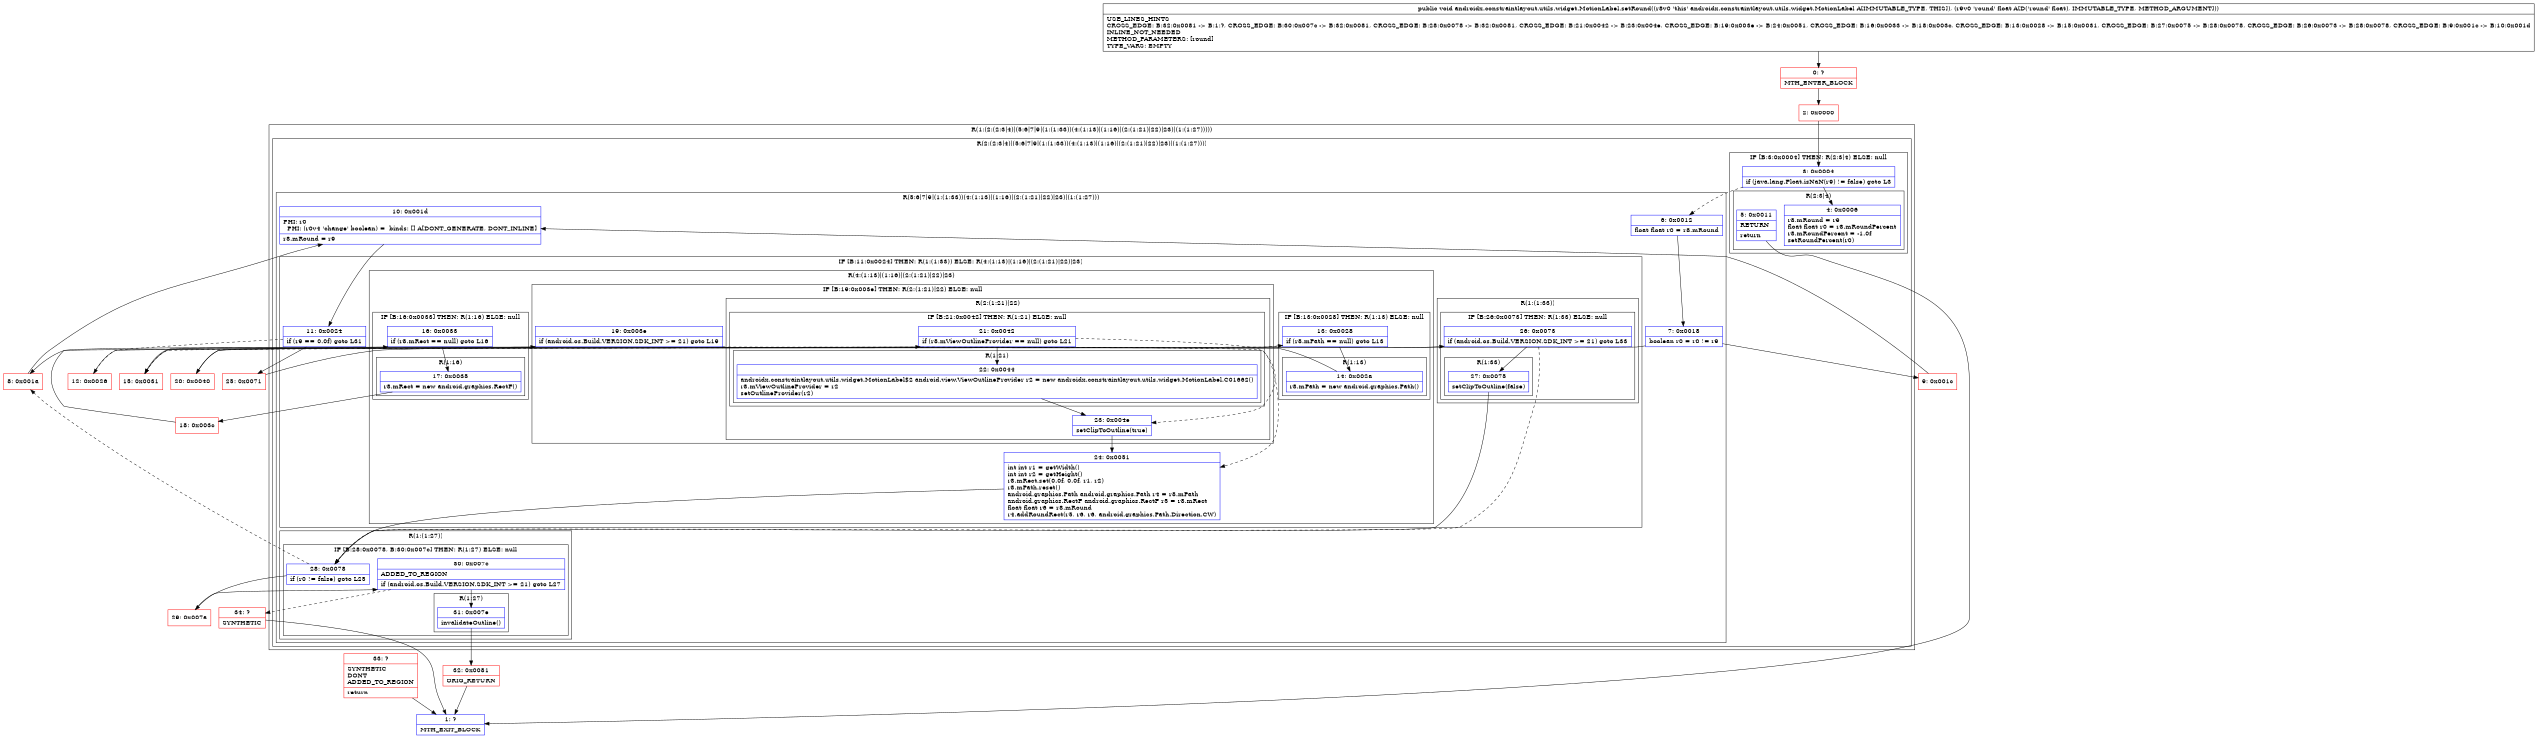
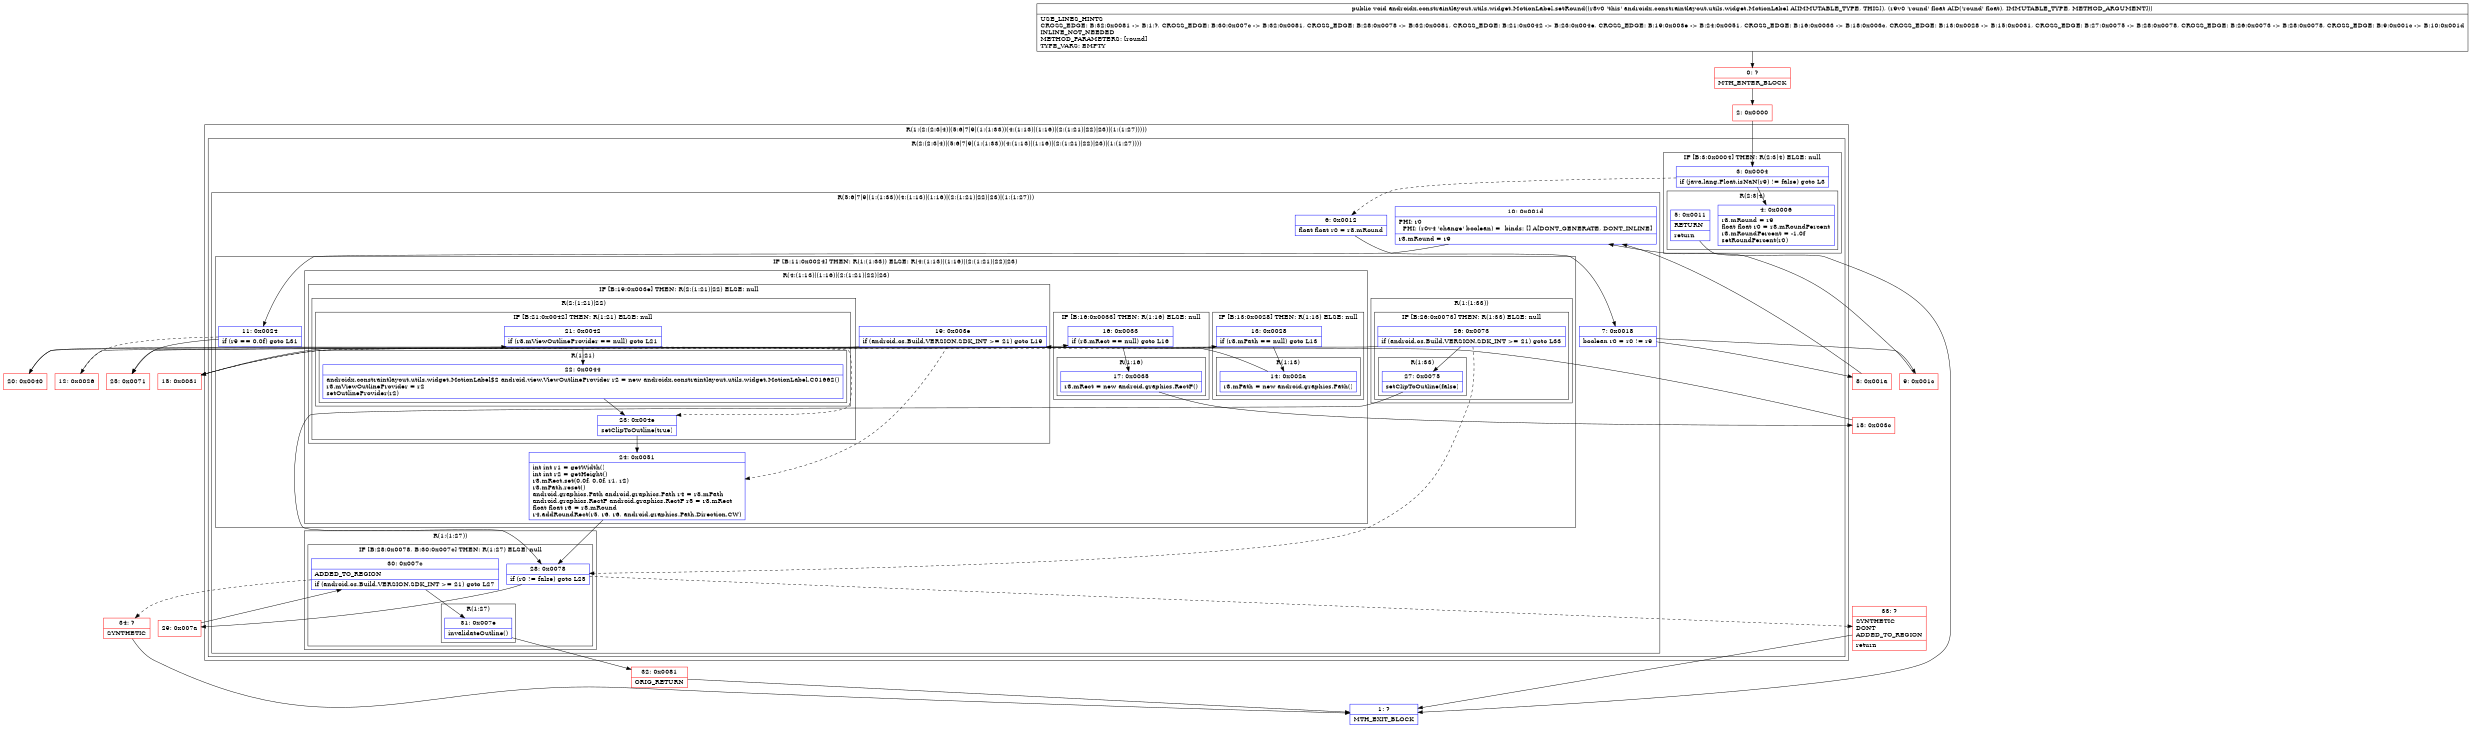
edge "25: 0x0071" -> "26: 0x0073": reversed
edge "28: 0x0078" -> "8: 0x001a": now "28: 0x0078" -> "33: ?"
